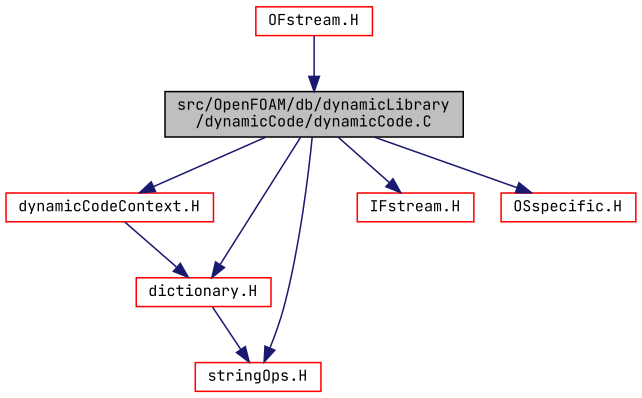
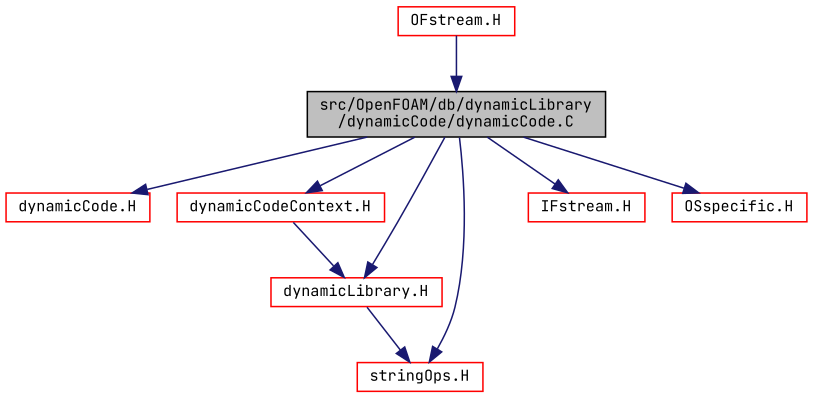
node "dynamicCode.H": added
node "dictionary.H": label "dictionary.H" -> "dynamicLibrary.H"
